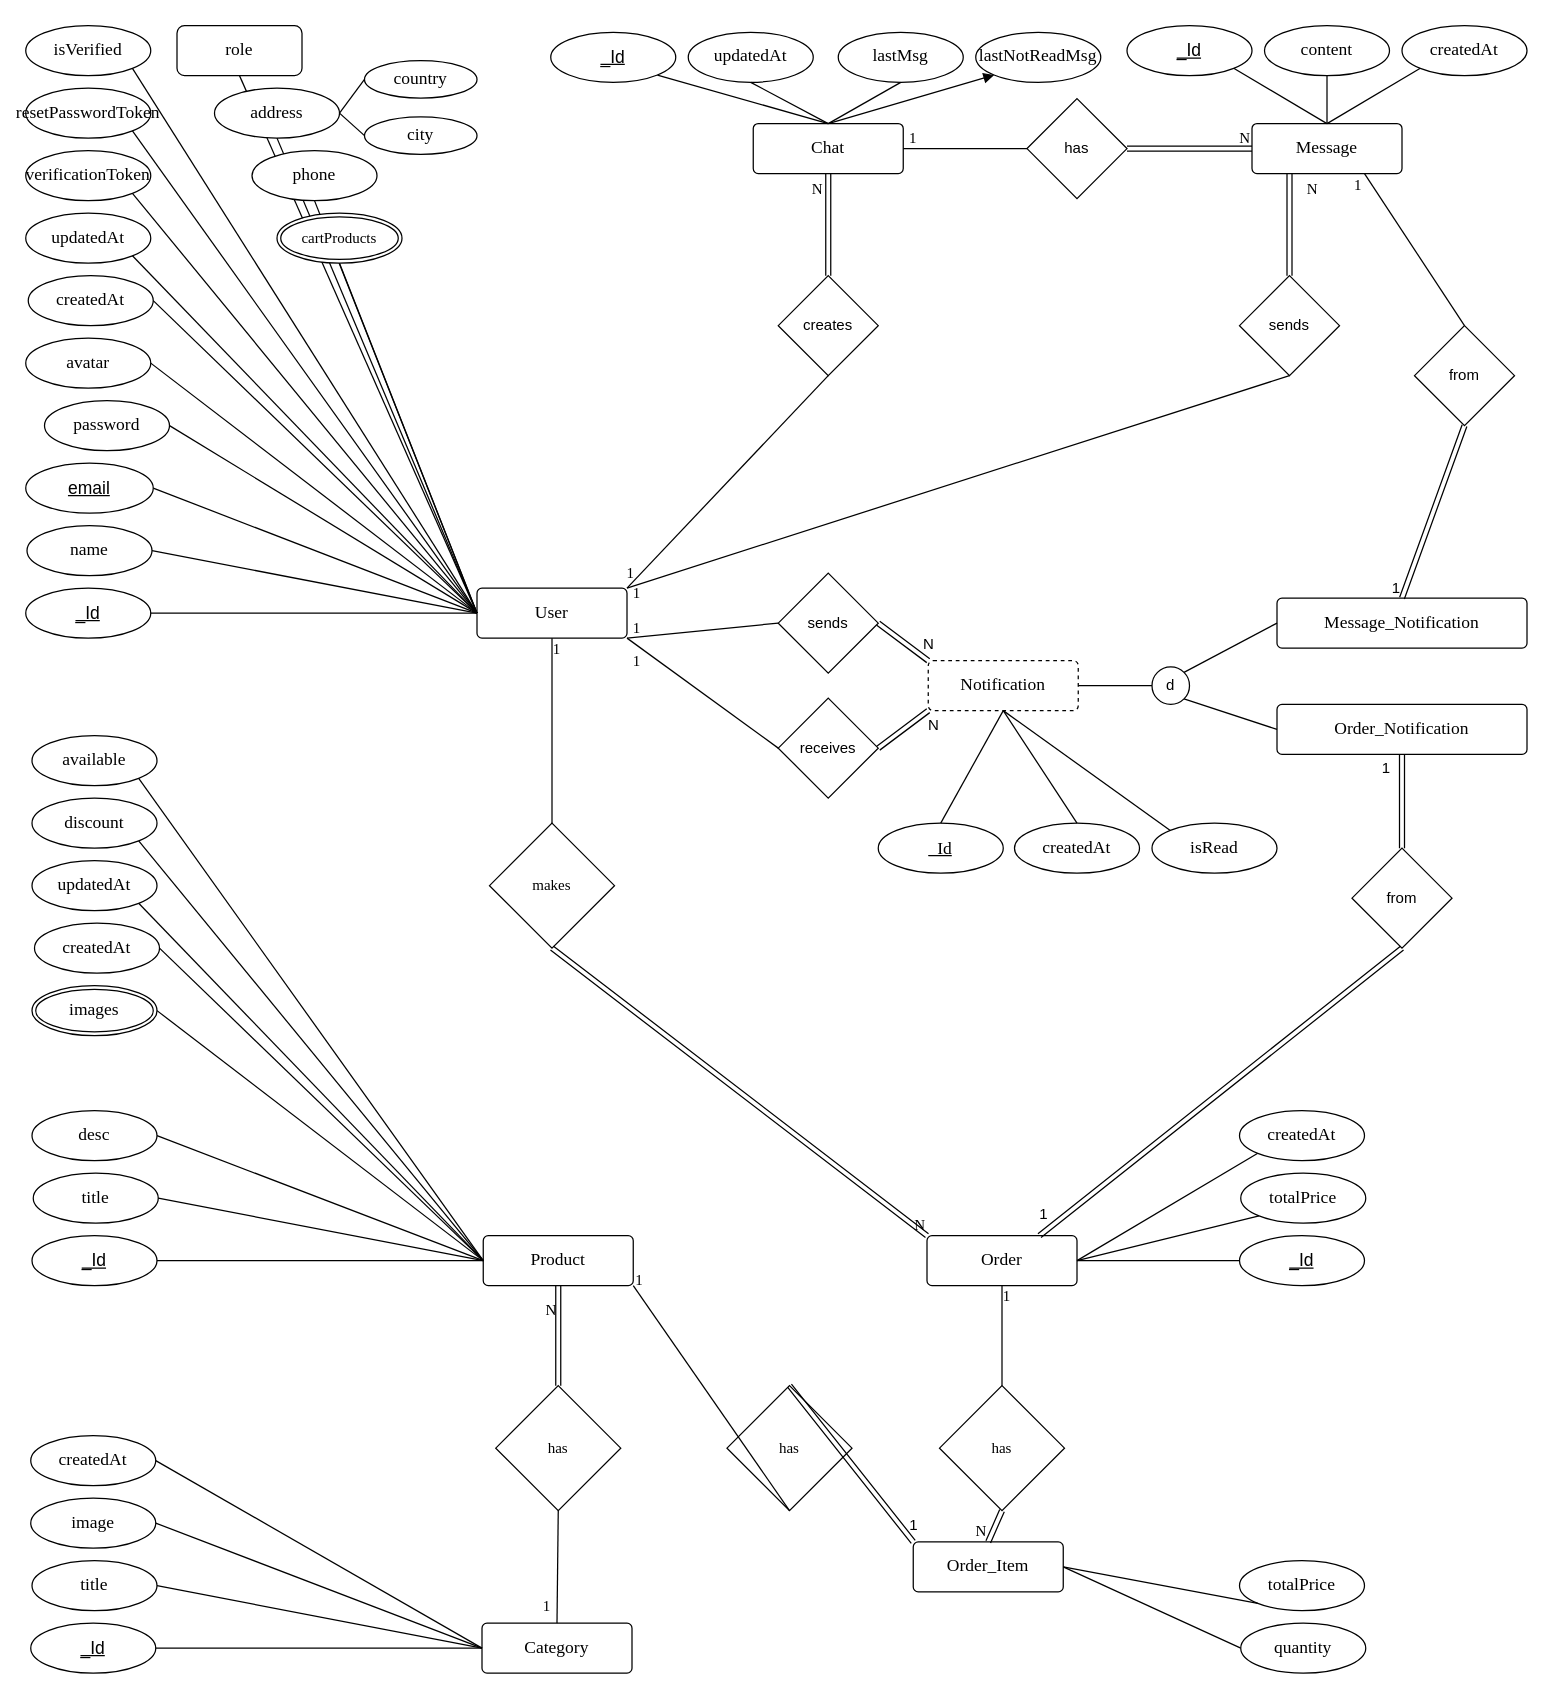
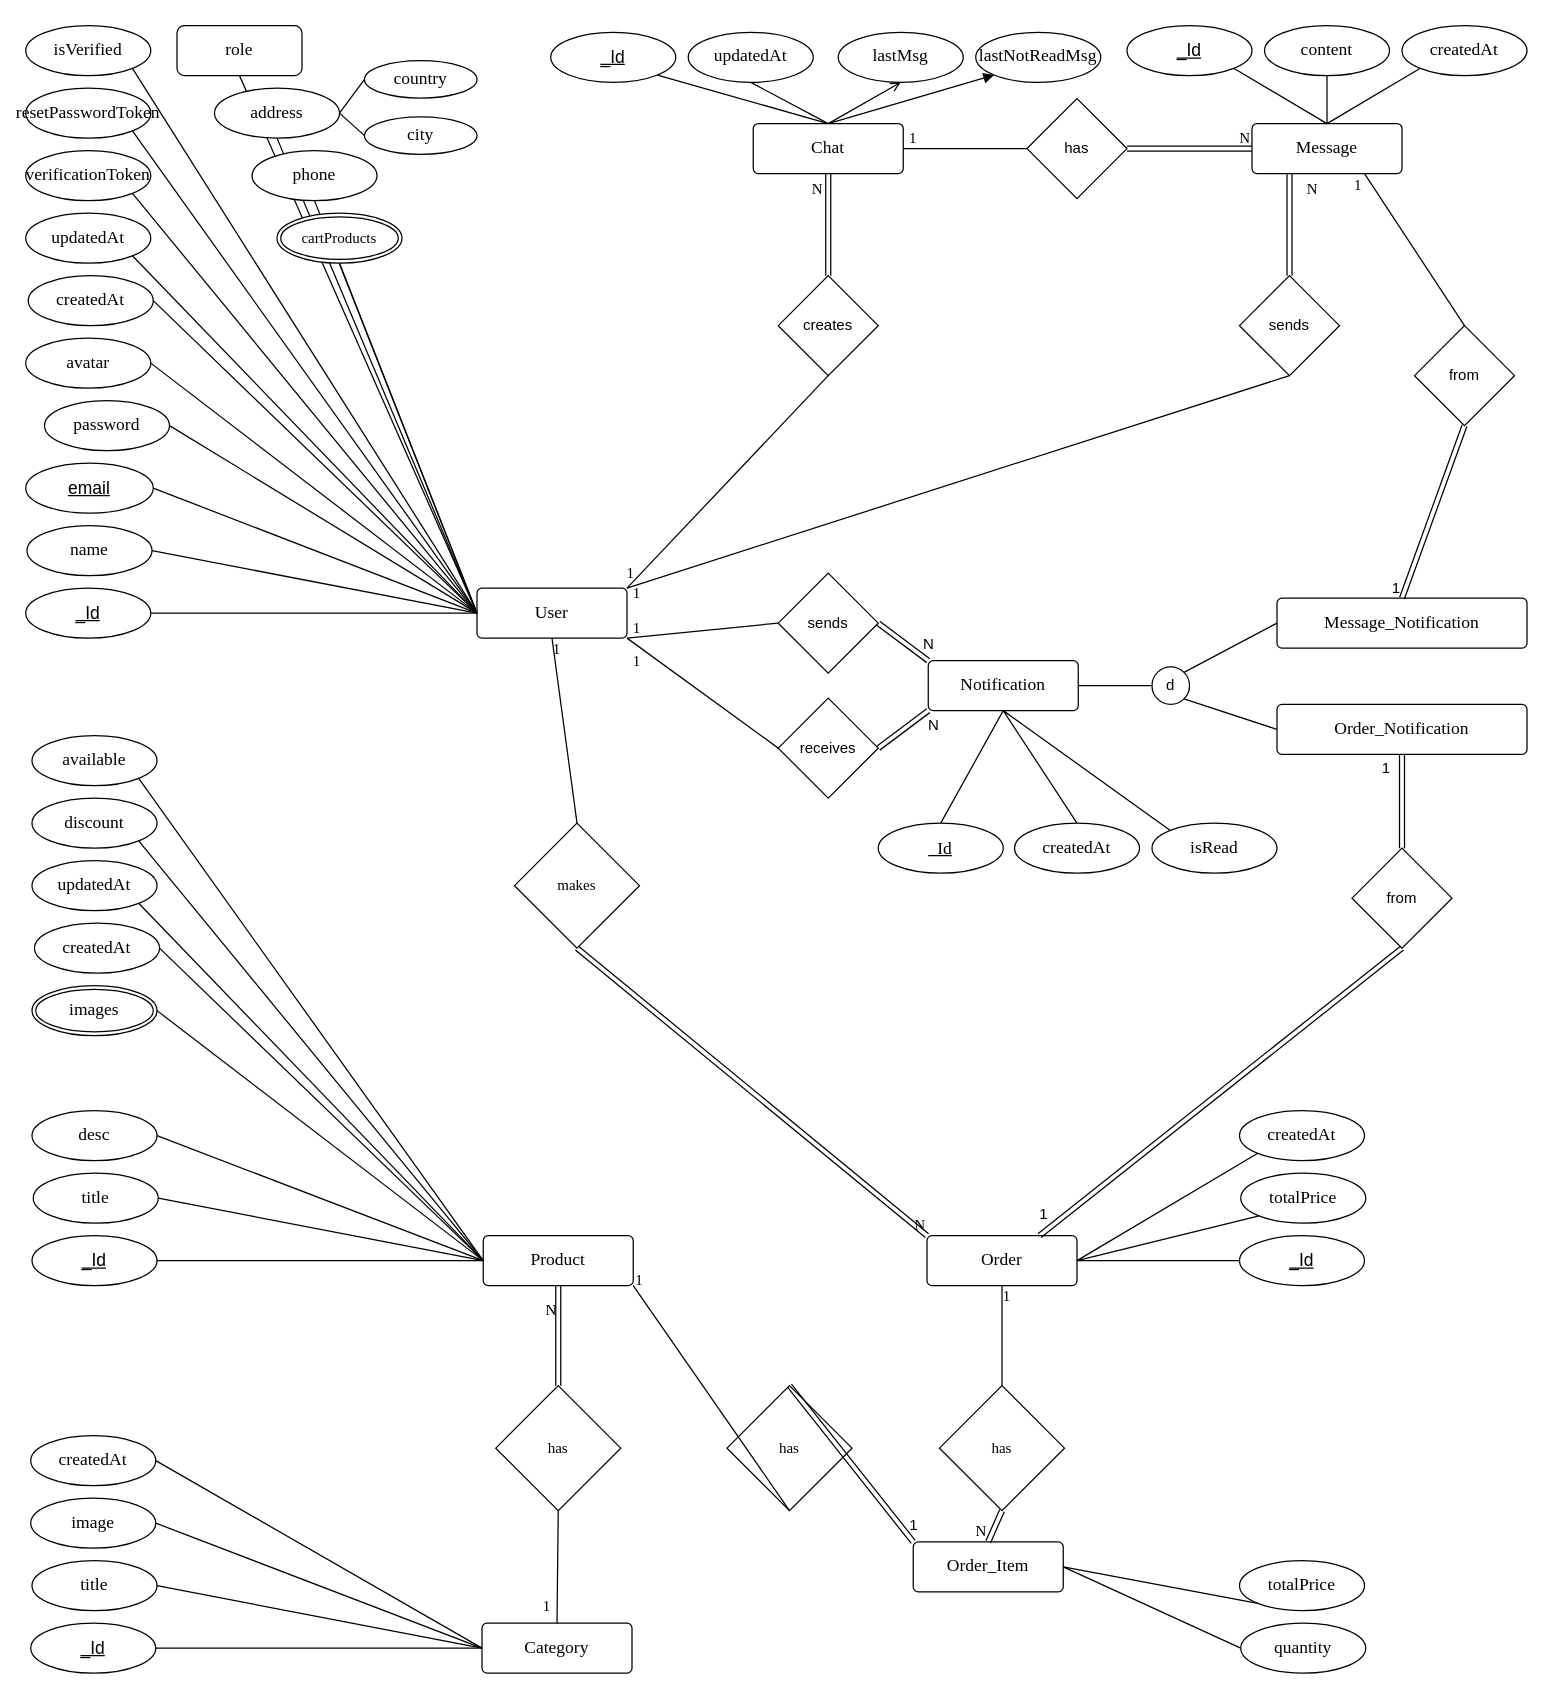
edge "lastMsg" -- "Chat": arrowhead none -> open
node "Notification": style dashed -> solid
node "makes": moved (552, 886) -> (577, 886)
